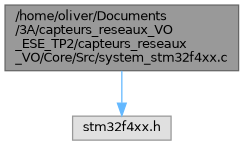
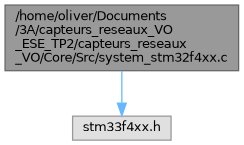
node "stm32f4xx.h": label "stm32f4xx.h" -> "stm33f4xx.h"
